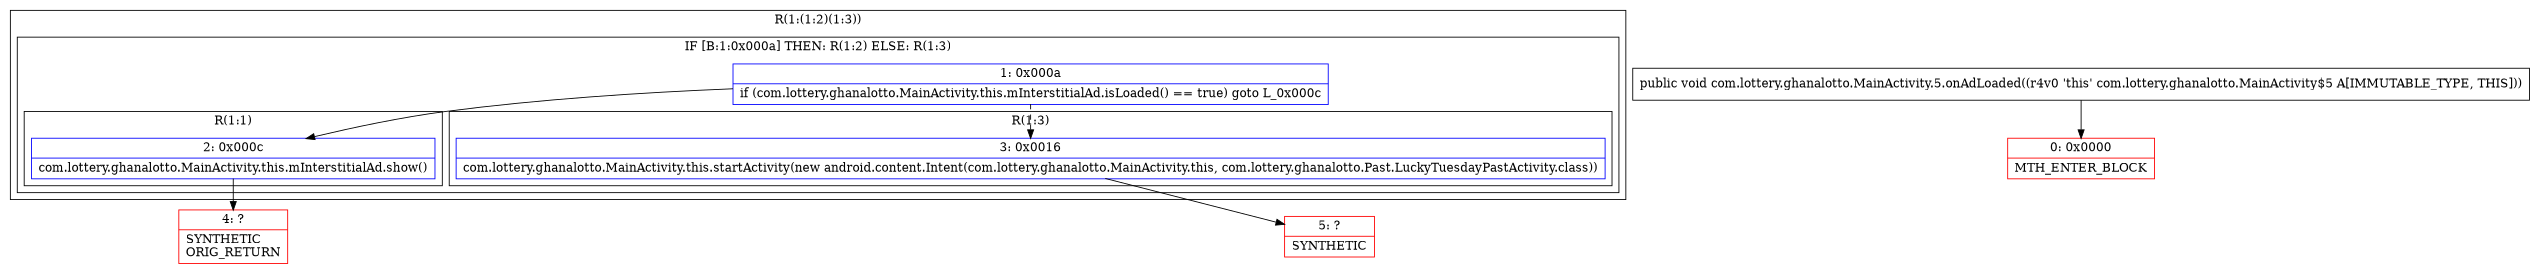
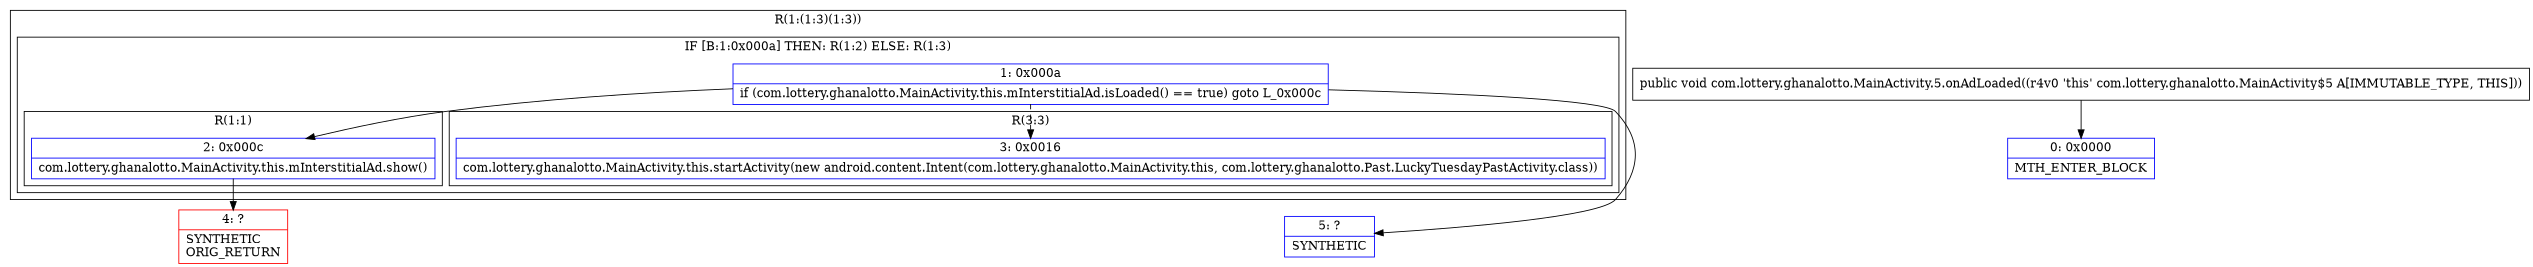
cluster "R(1:(1:2)(1:3))": label "R(1:(1:2)(1:3))" -> "R(1:(1:3)(1:3))"
cluster "R(1:3)": label "R(1:3)" -> "R(3:3)"
node "0: 0x0000": color red -> blue
edge "3: 0x0016" -> "5: ?": now "1: 0x000a" -> "5: ?"
node "5: ?": color red -> blue
